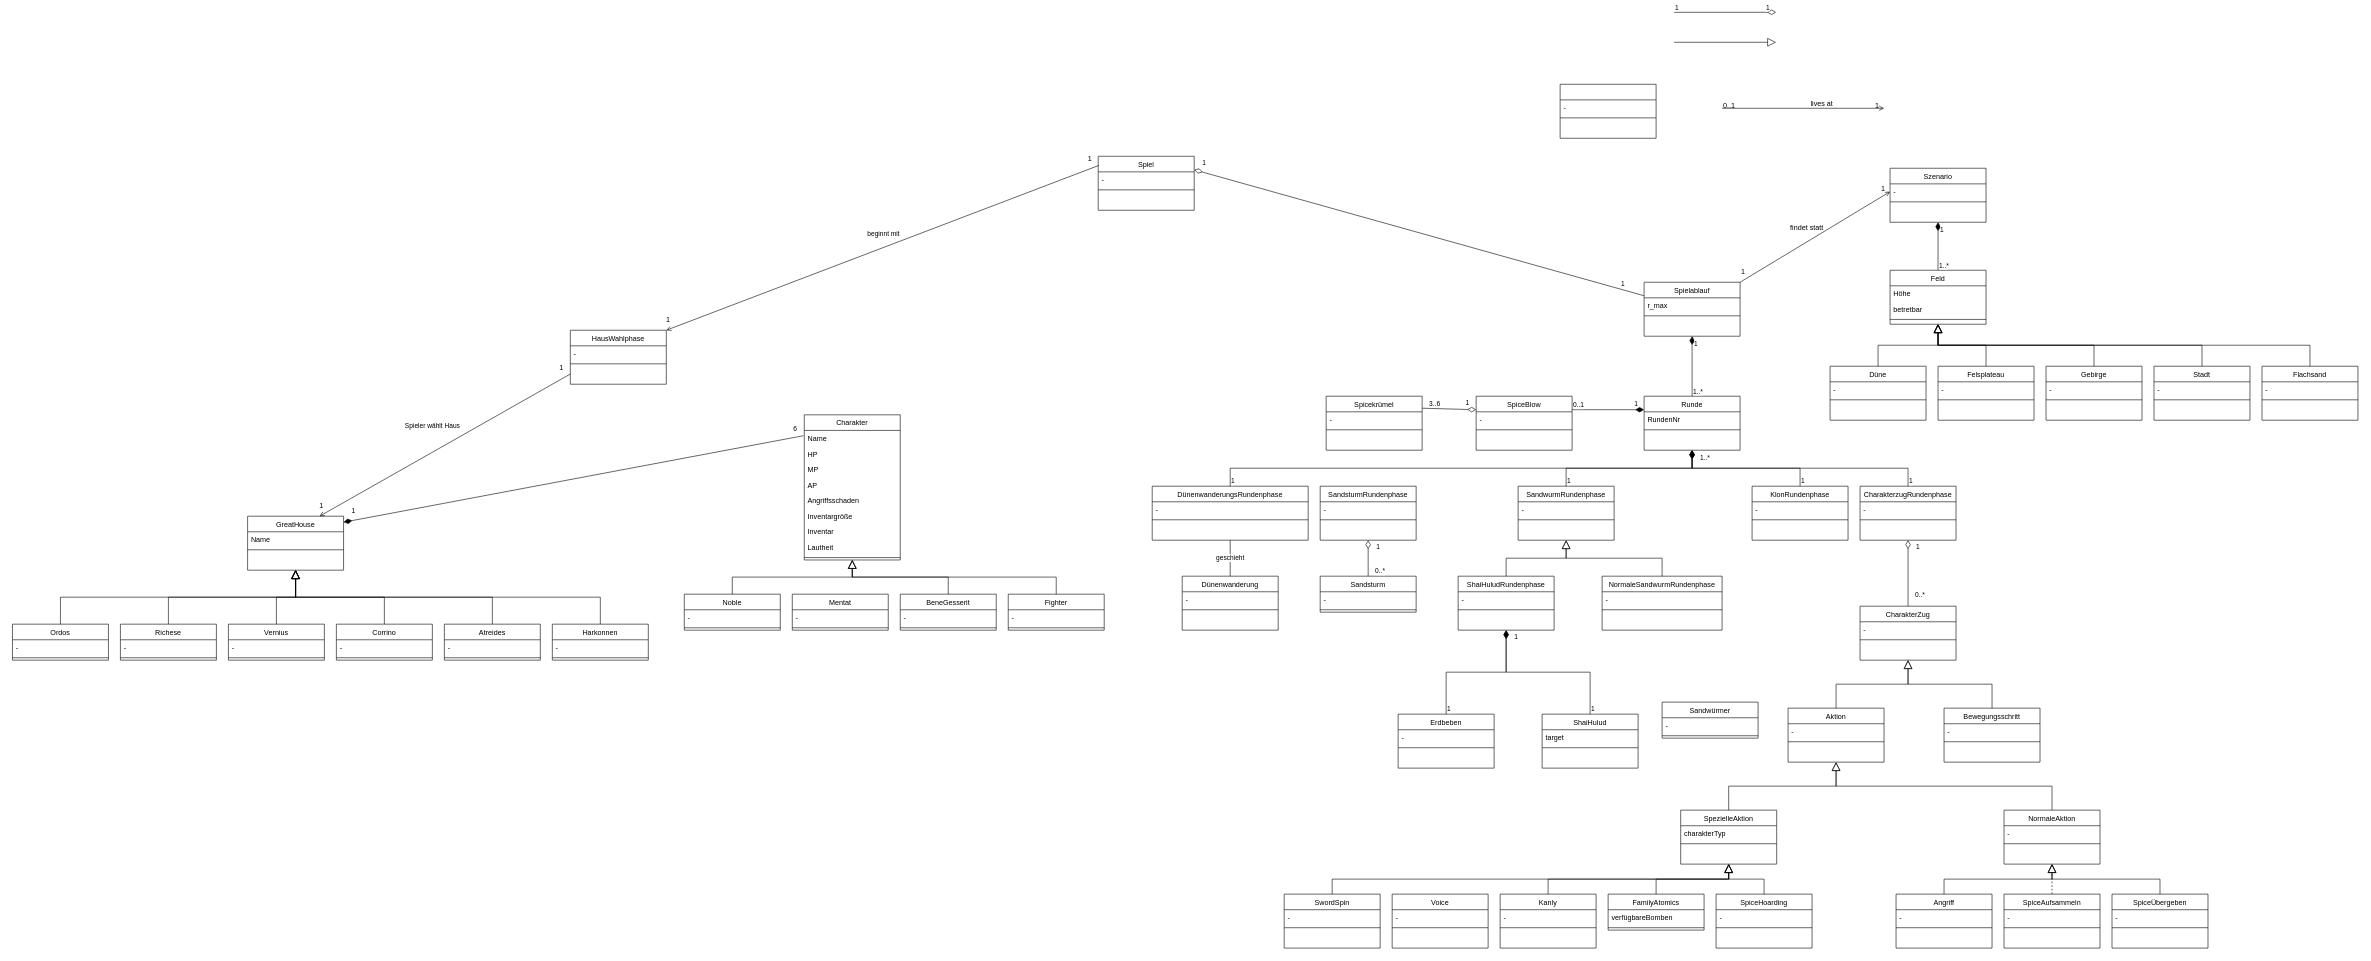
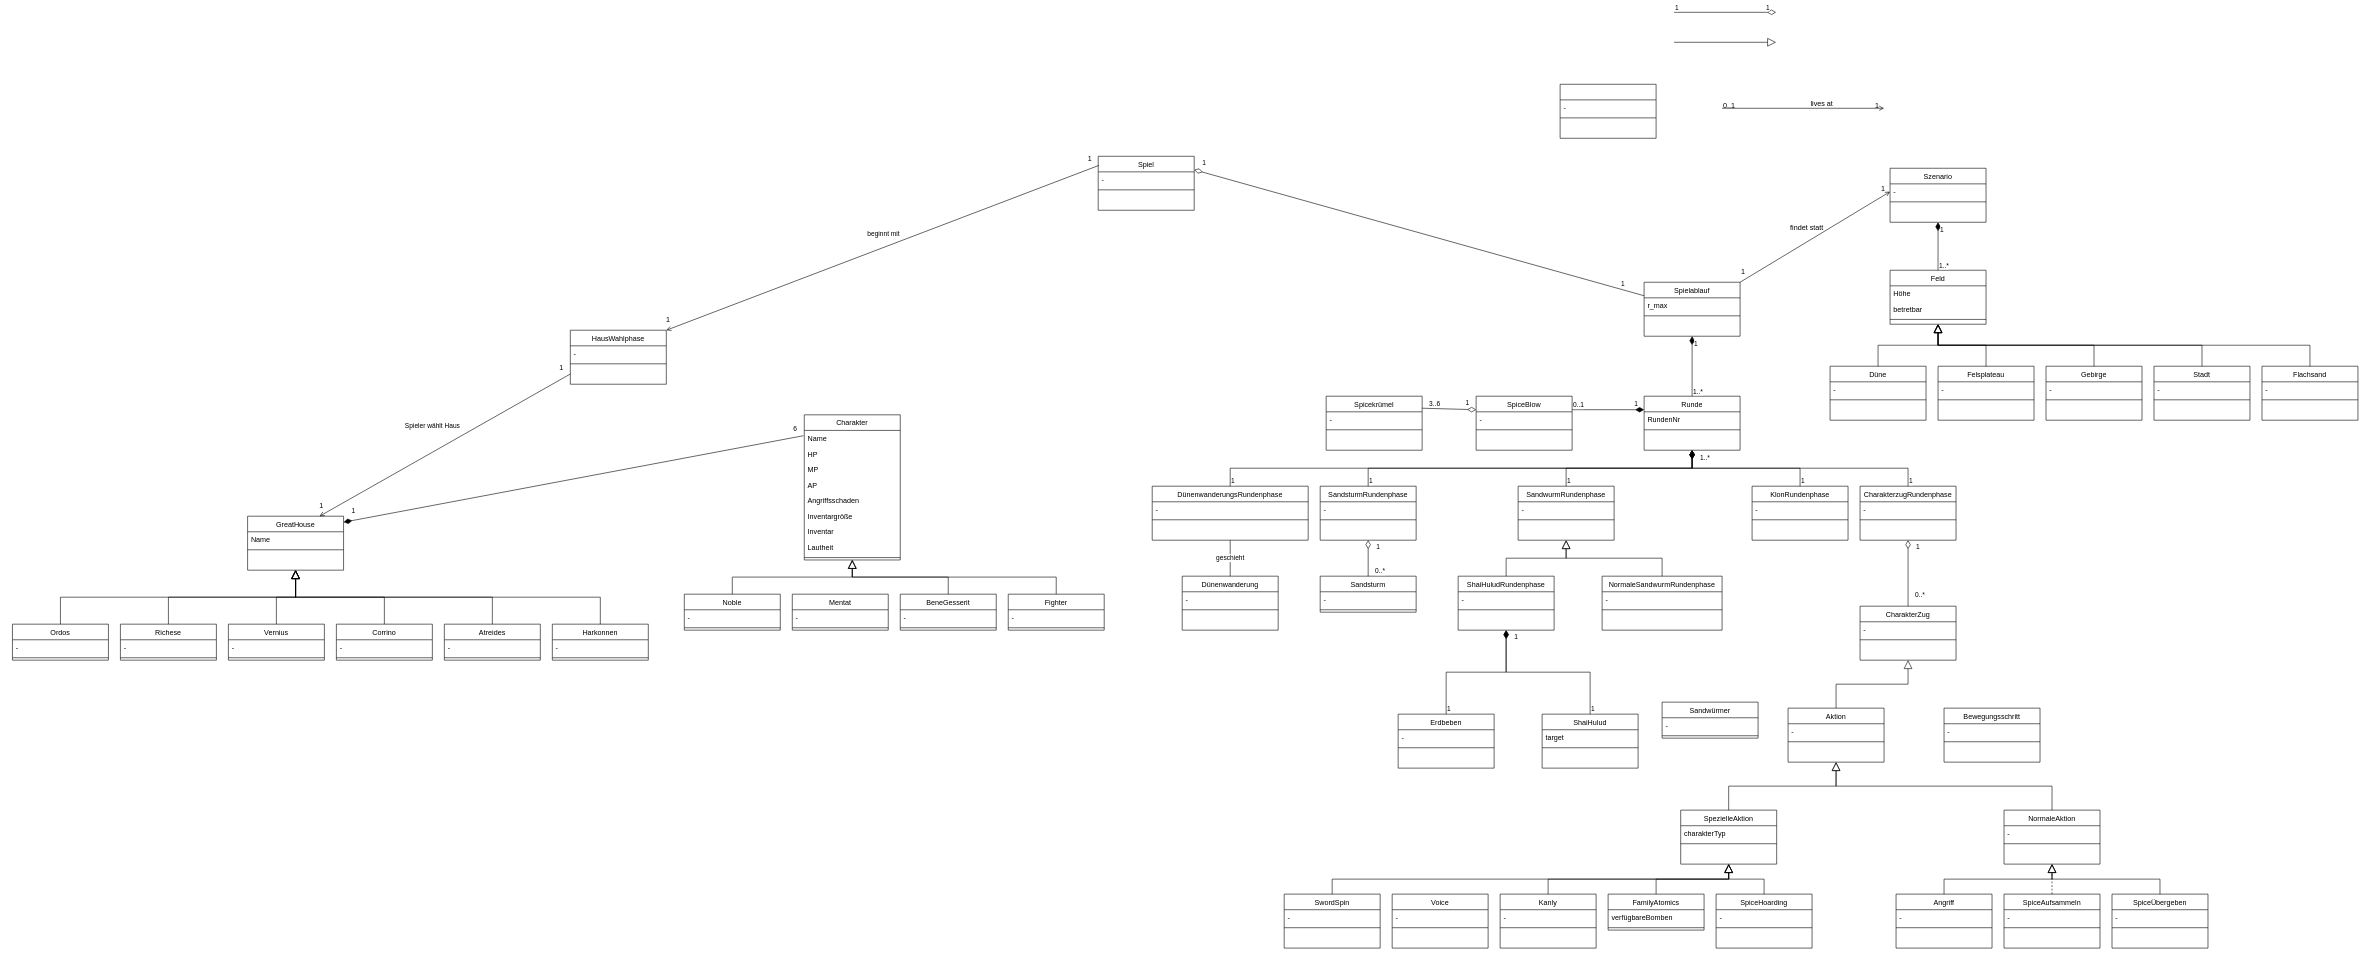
edge "SandsturmRundenphase" -> "Runde": added, labels "1", "1"
edge "Bewegungsschritt" -> "CharakterZug": removed
